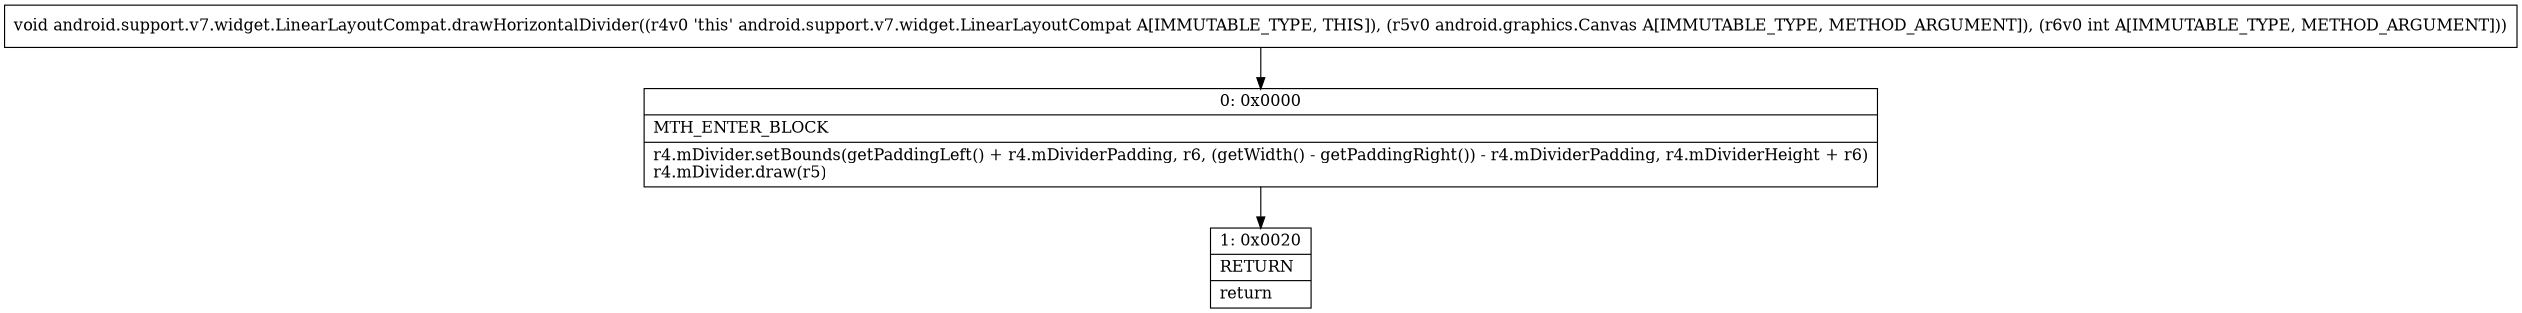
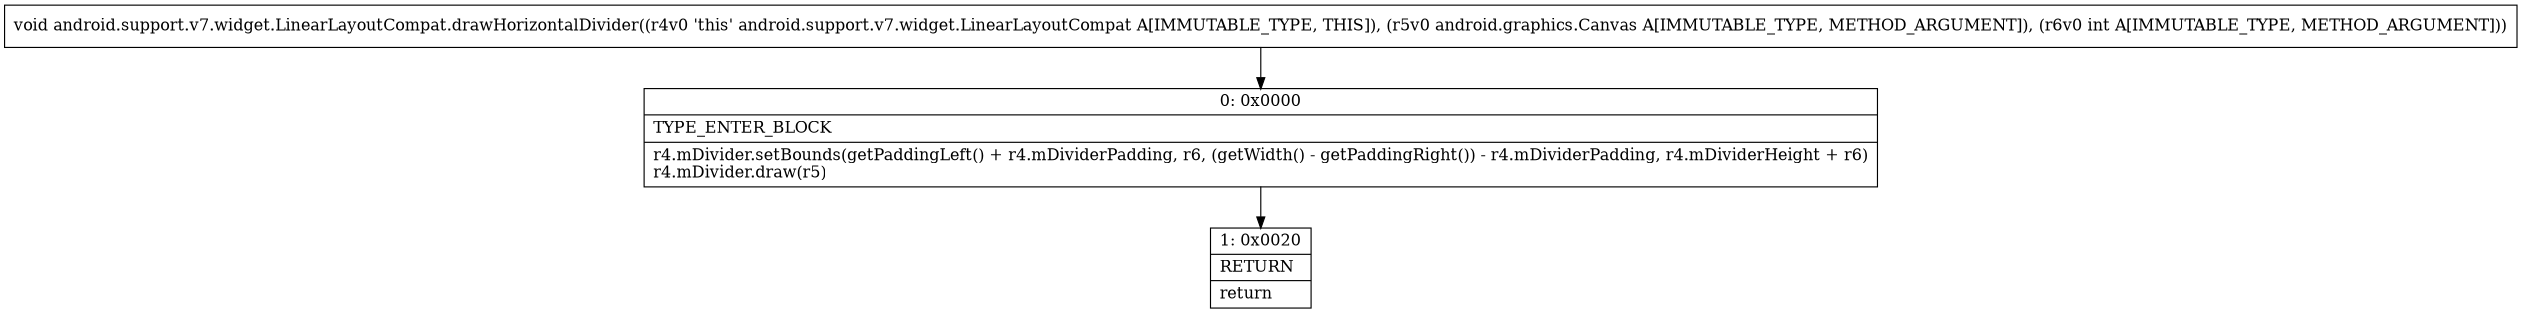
node "0: 0x0000": text "MTH_ENTER_BLOCK" -> "TYPE_ENTER_BLOCK"
